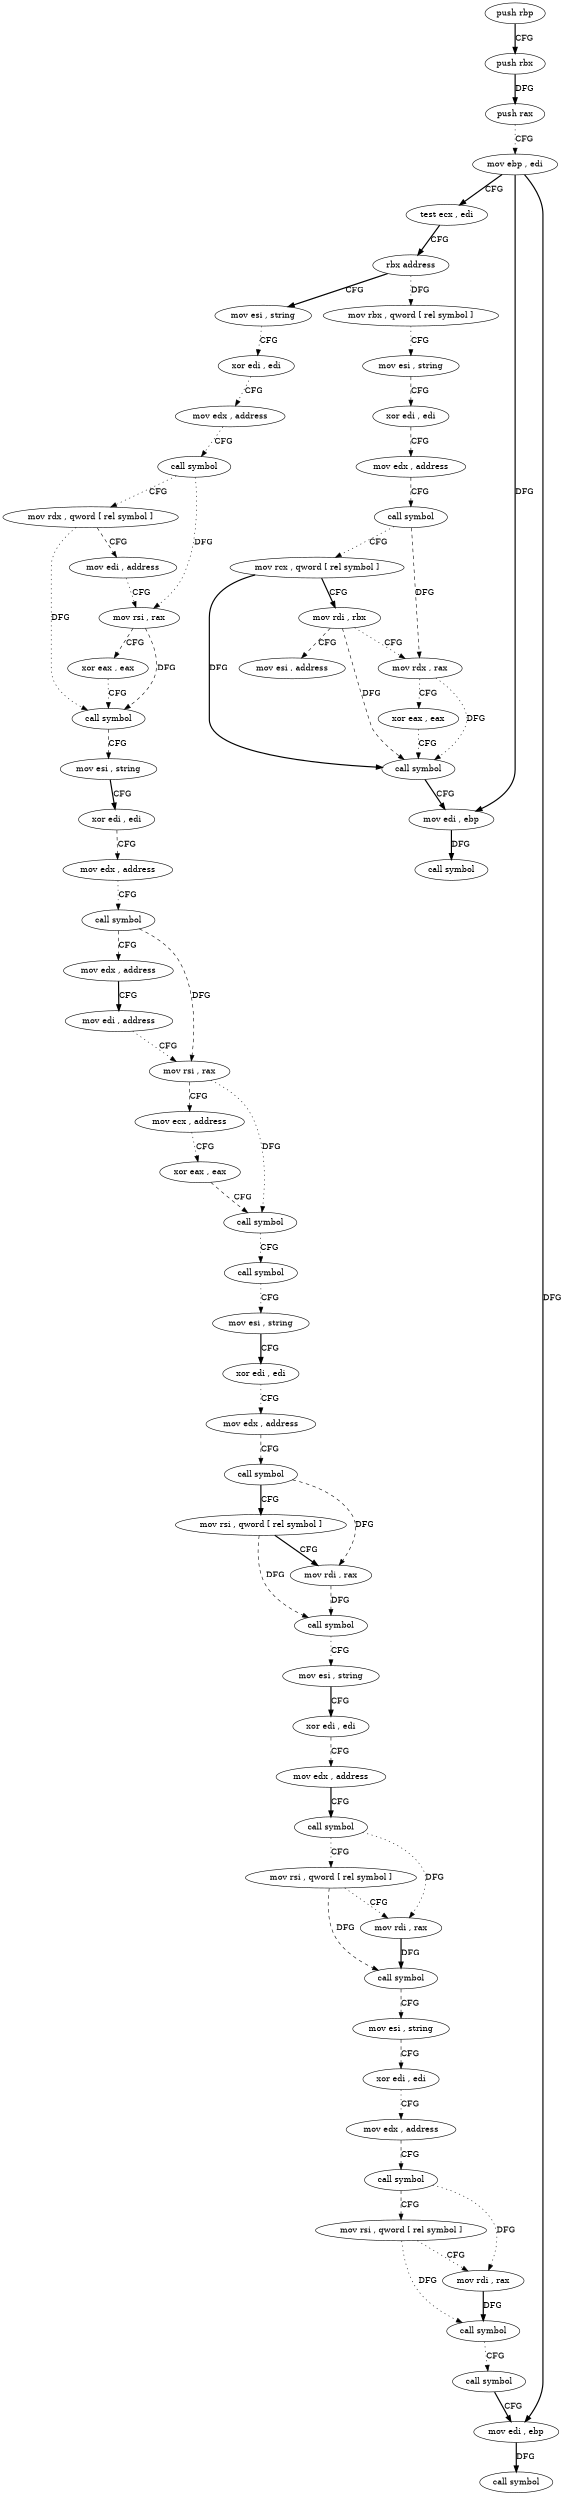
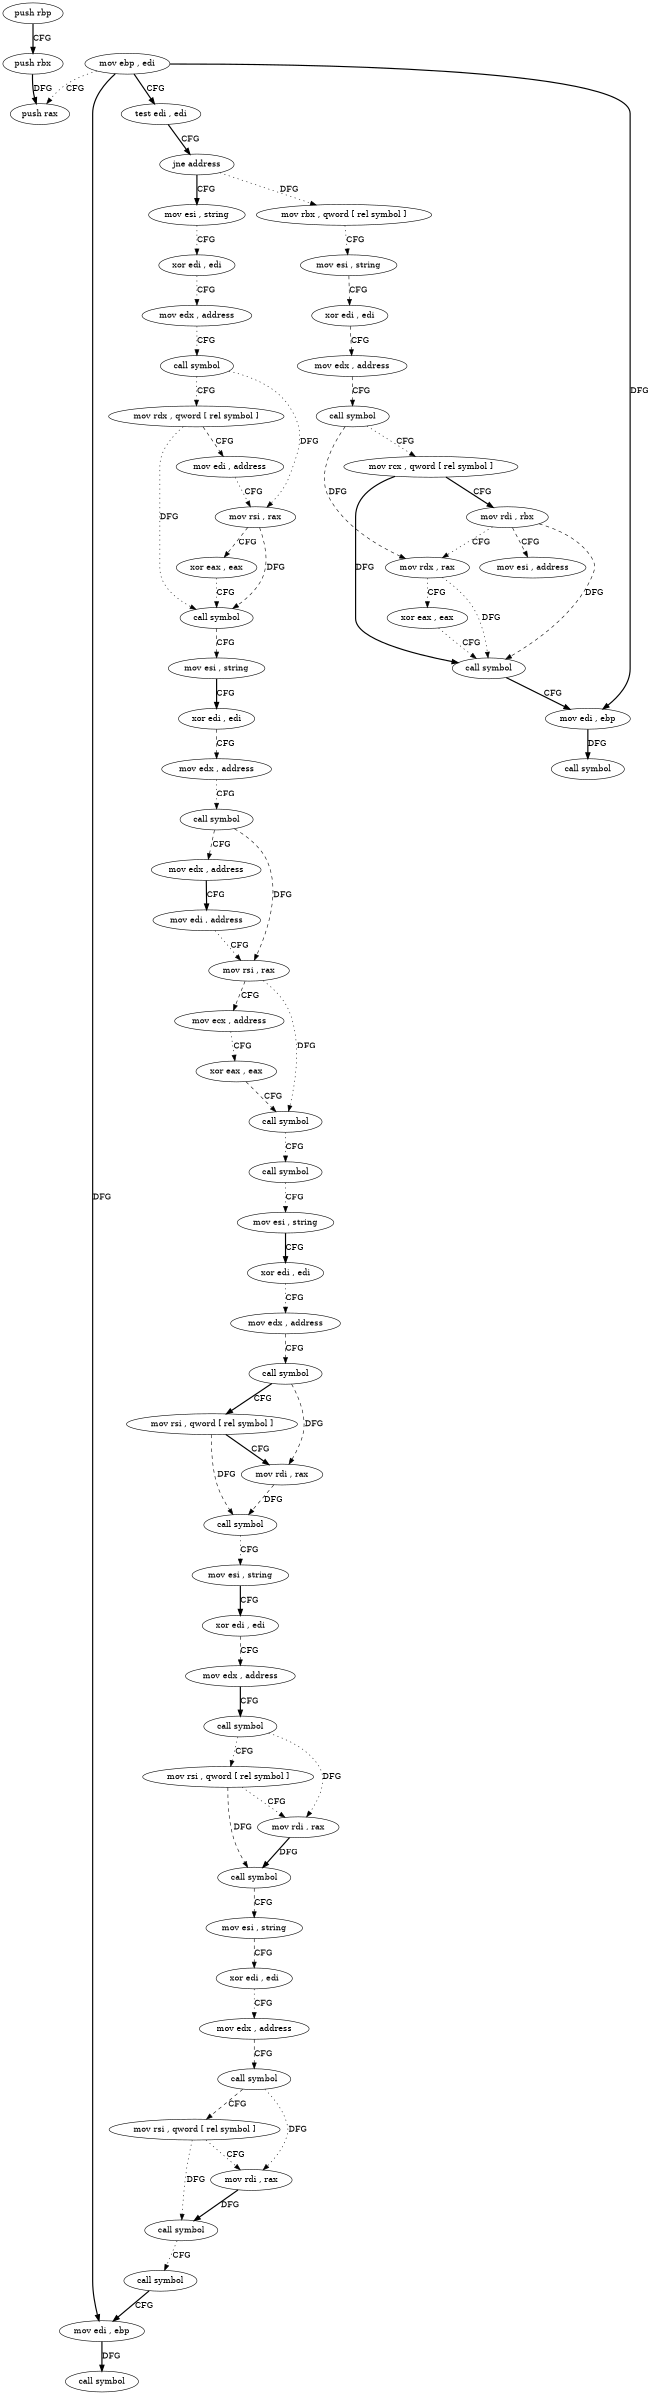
edge "push rax" -> "mov ebp , edi": reversed
node "test ecx , edi": label "test ecx , edi" -> "test edi , edi"
node "rbx address": label "rbx address" -> "jne address"
